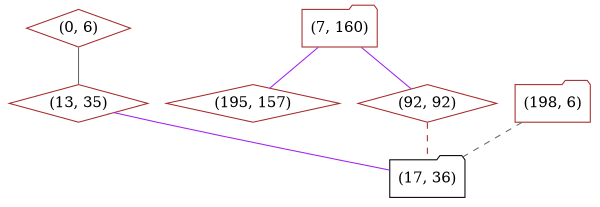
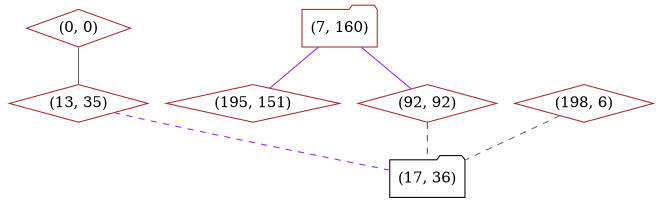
node "(0, 6)": label "(0, 6)" -> "(0, 0)"
node "(195, 157)": label "(195, 157)" -> "(195, 151)"
node "(198, 6)": shape folder -> diamond
edge "(13, 35)" -- "(17, 36)": style solid -> dashed
